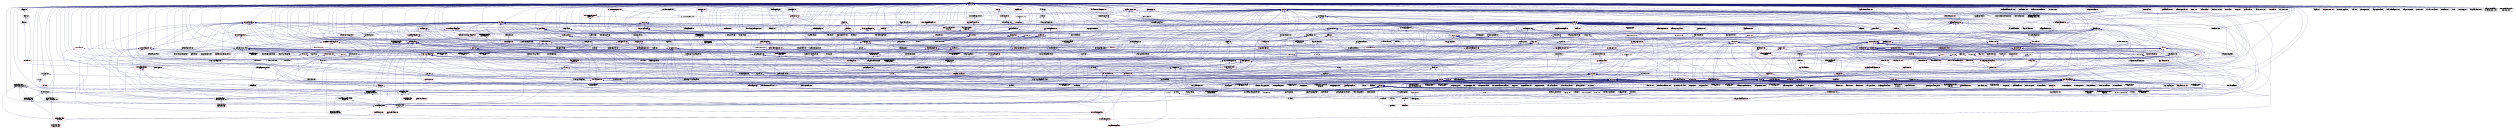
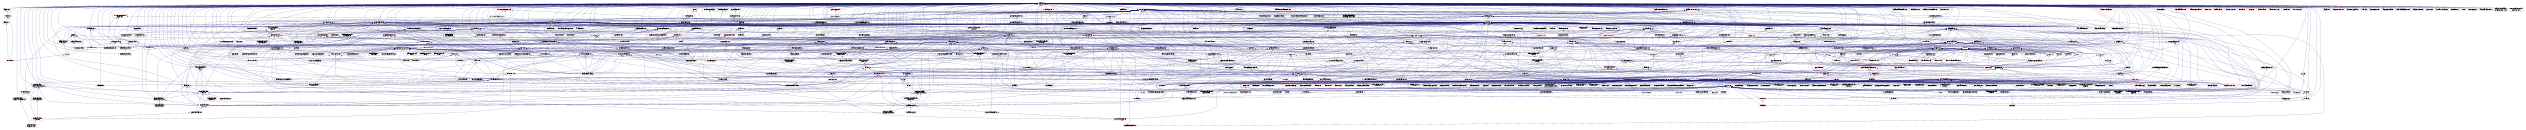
node "register_locks.cpp": removed
node "test_return_type _2402.cpp": label "test_return_type _2402.cpp" -> "lambda_return_type _2402.cpp"
